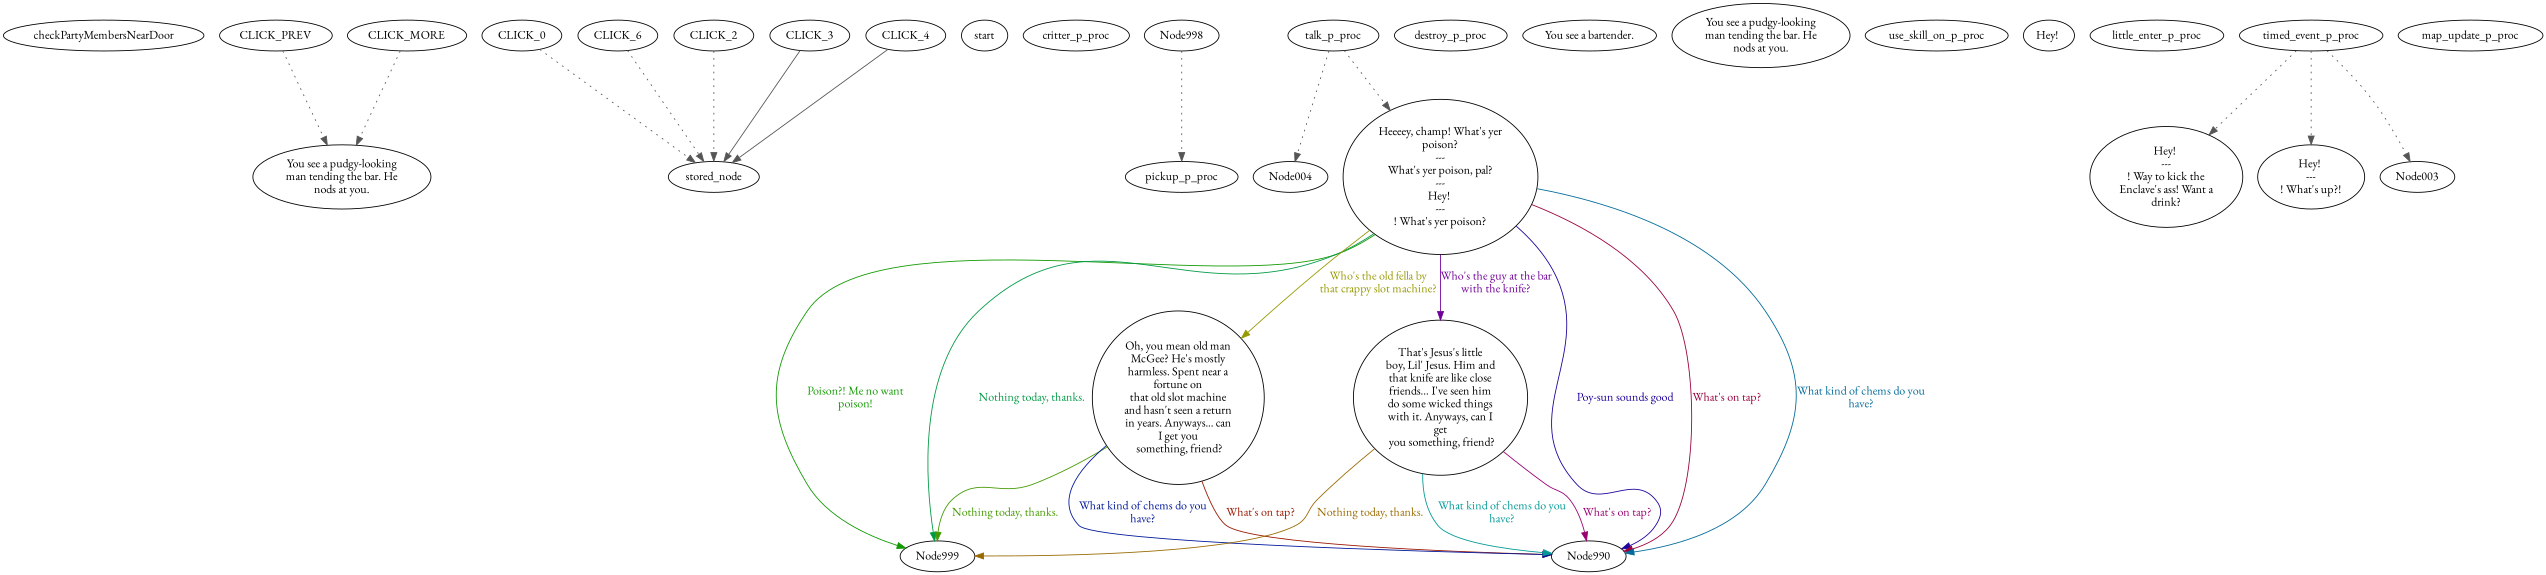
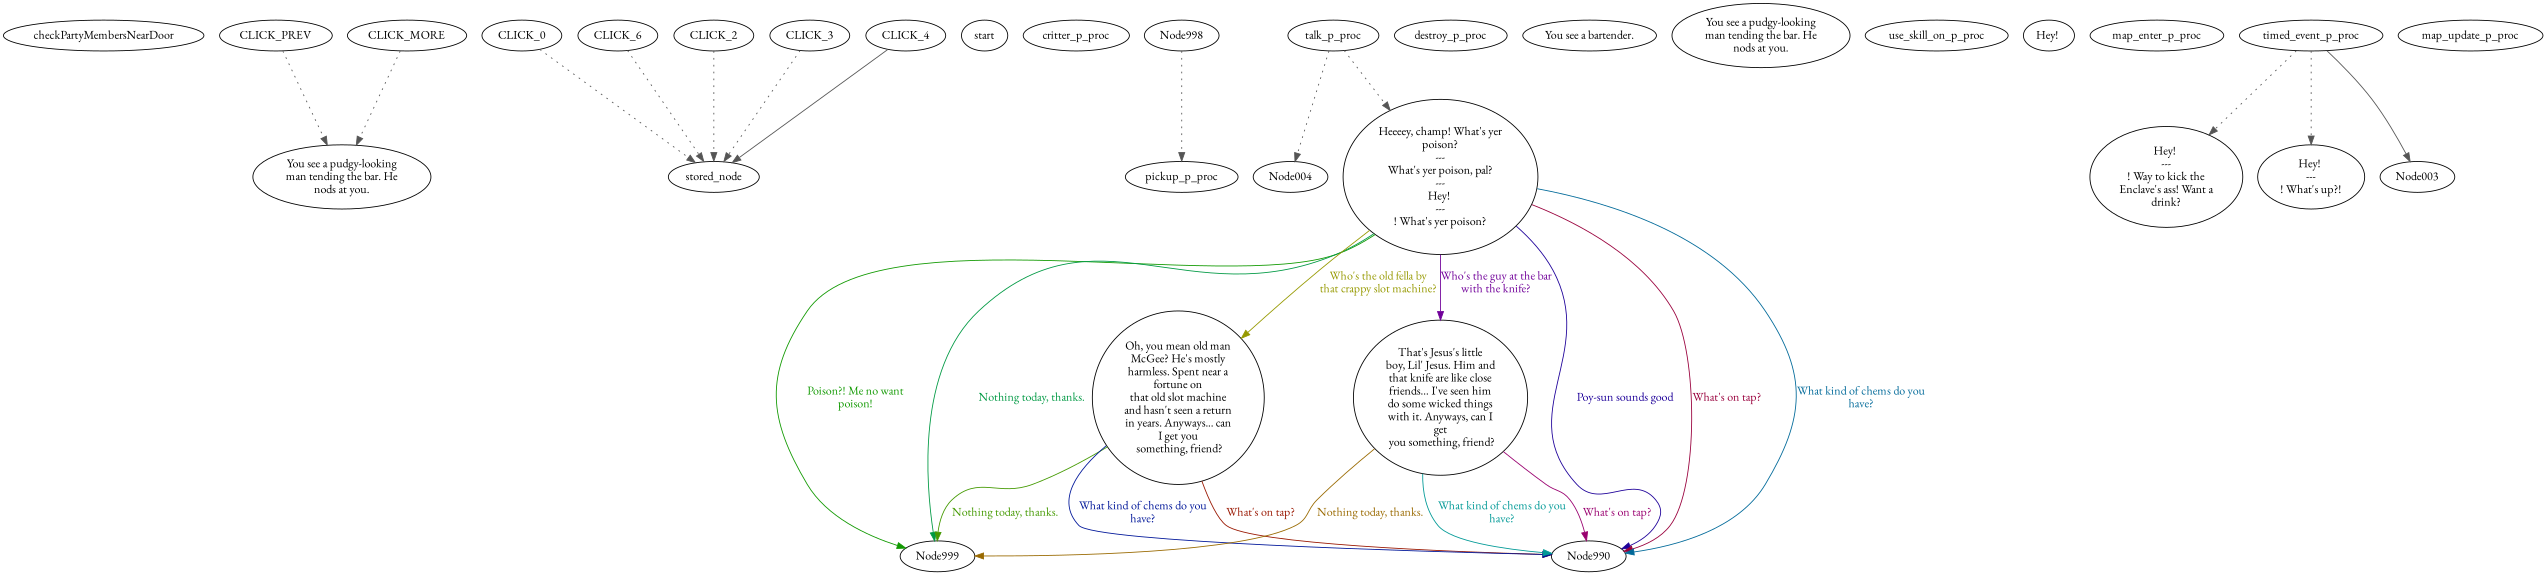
node "little_enter_p_proc": label "little_enter_p_proc" -> "map_enter_p_proc"
edge "timed_event_p_proc" -> "Node003": style dotted -> solid
edge "CLICK_3" -> "stored_node": style solid -> dotted
